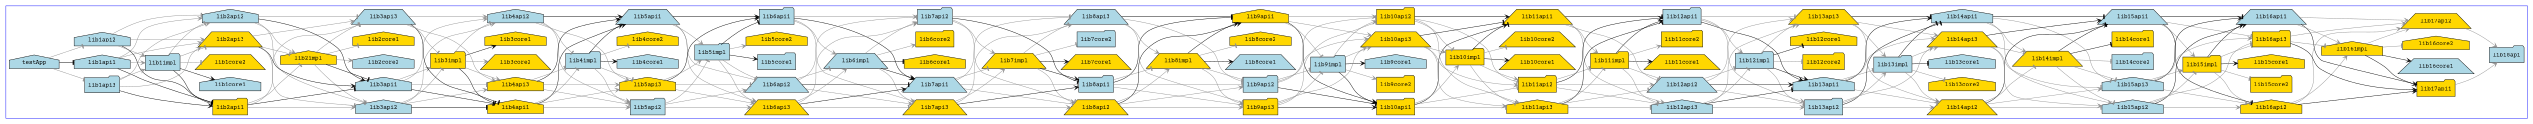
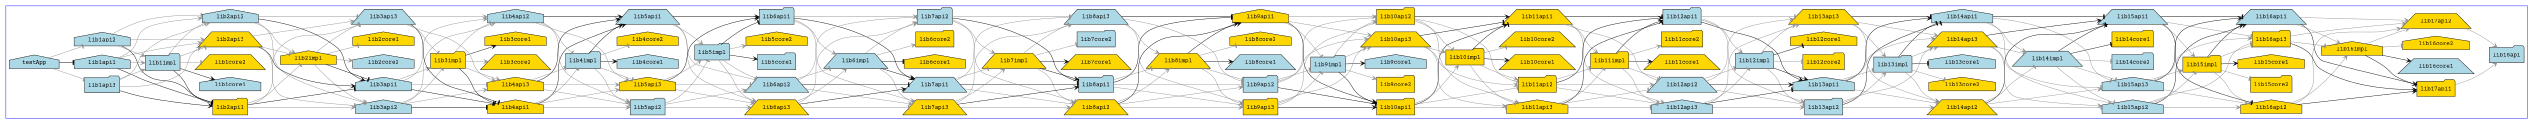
node "lib14impl": fillcolor gold -> lightblue
edge "lib7api1" -> "lib8api1": color grey56 -> black
